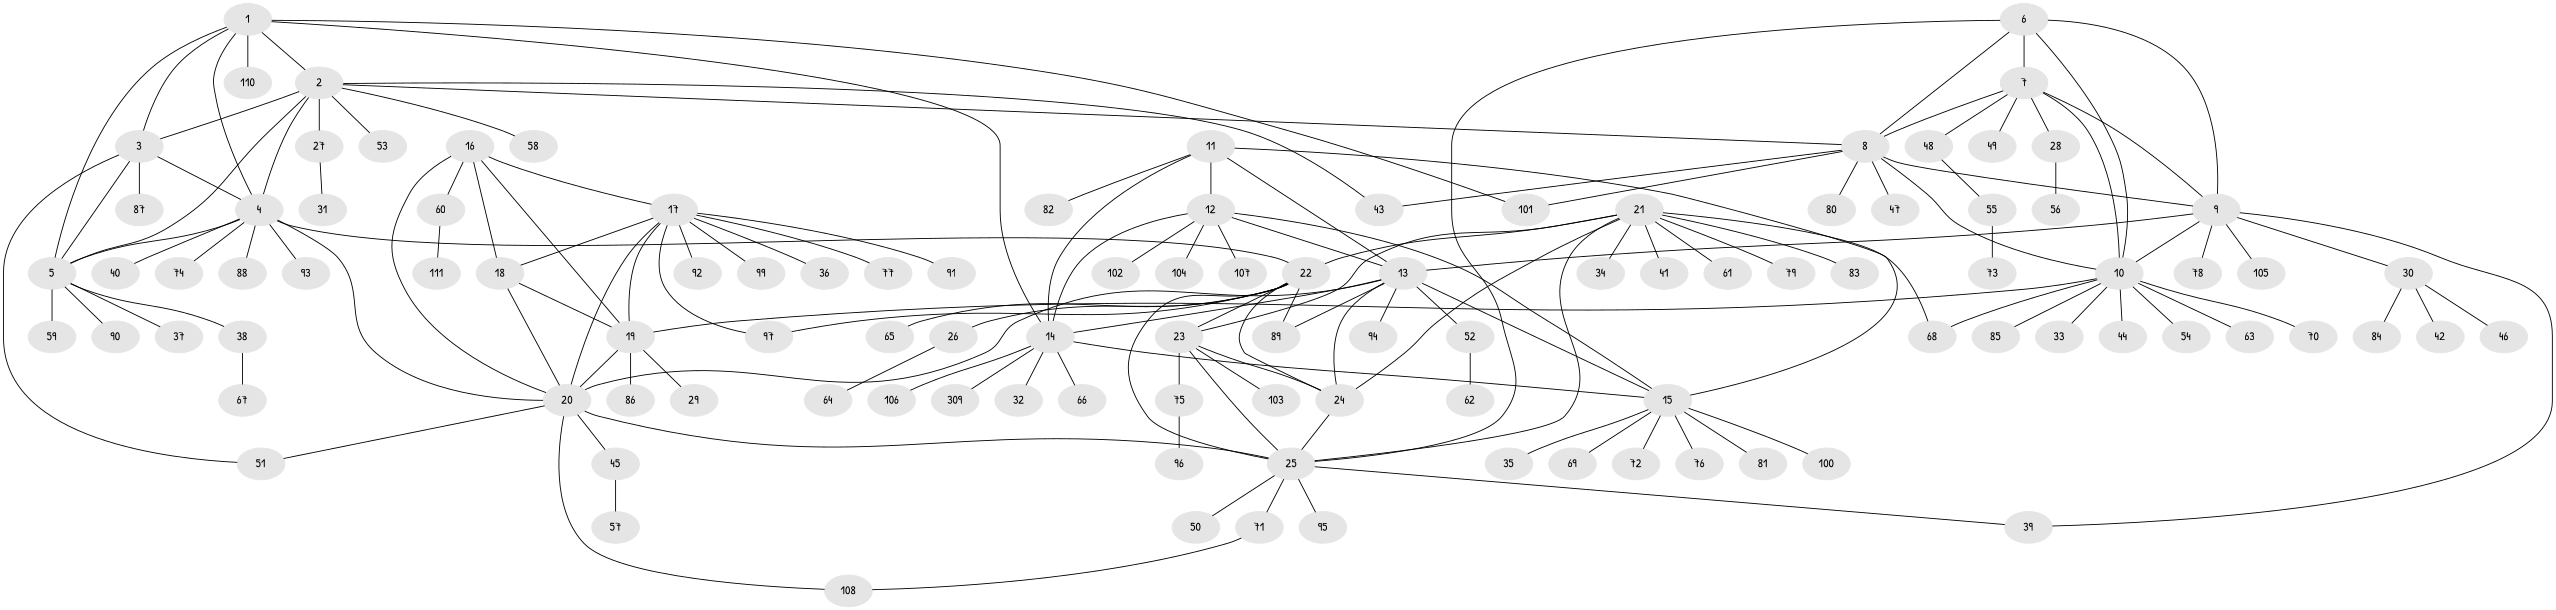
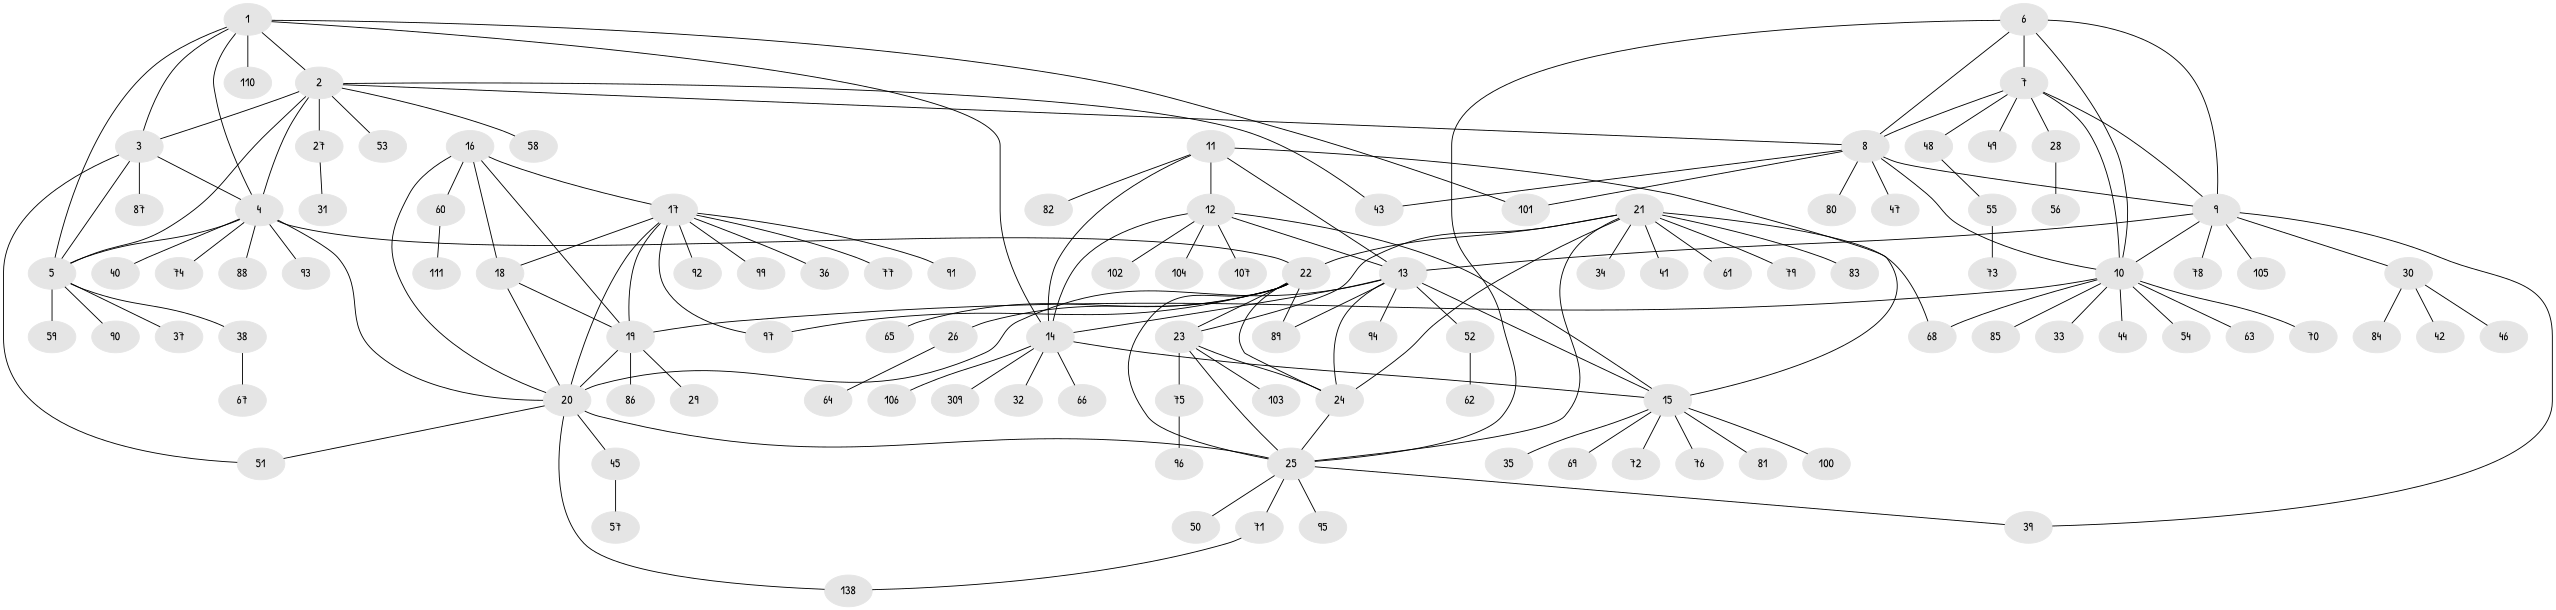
node "108": label "108" -> "138"
